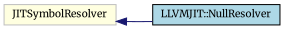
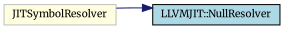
edge "LLVMJIT::NullResolver" -> "JITSymbolResolver": reversed
